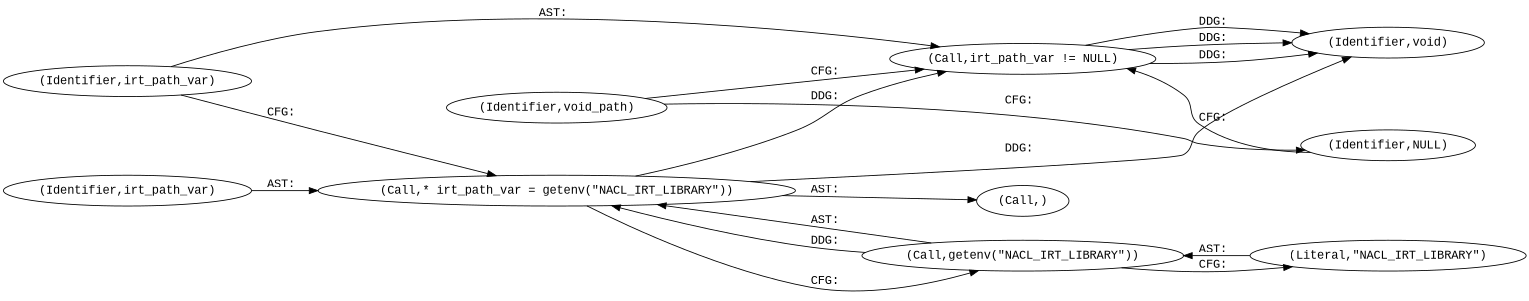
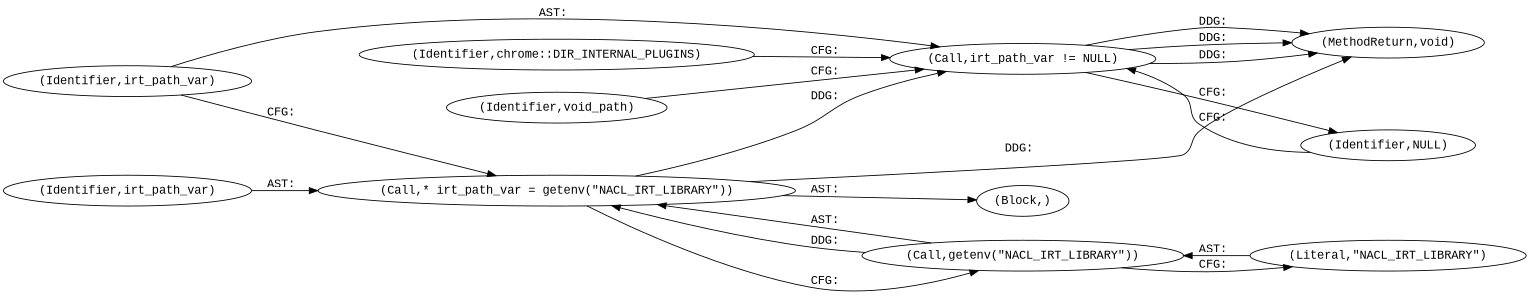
node "(Identifier,void)": label "(Identifier,void)" -> "(MethodReturn,void)"
node "(Identifier,chrome::DIR_INTERNAL_PLUGINS)": added
edge "(Identifier,void_path)" -> "(Identifier,NULL)": now "(Call,irt_path_var != NULL)" -> "(Identifier,NULL)"
node "(Call,)": label "(Call,)" -> "(Block,)"
